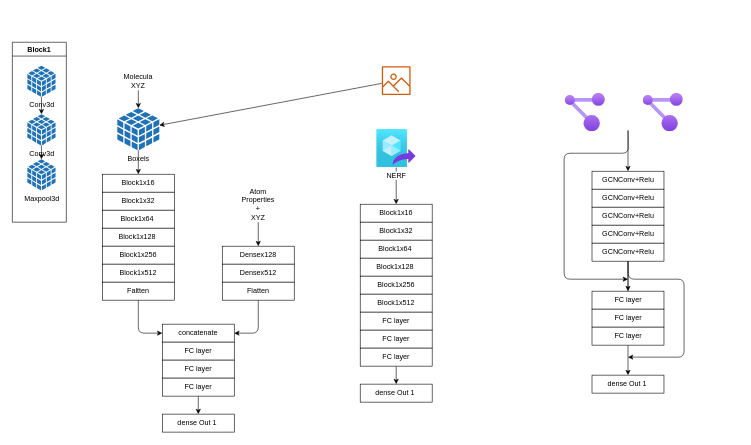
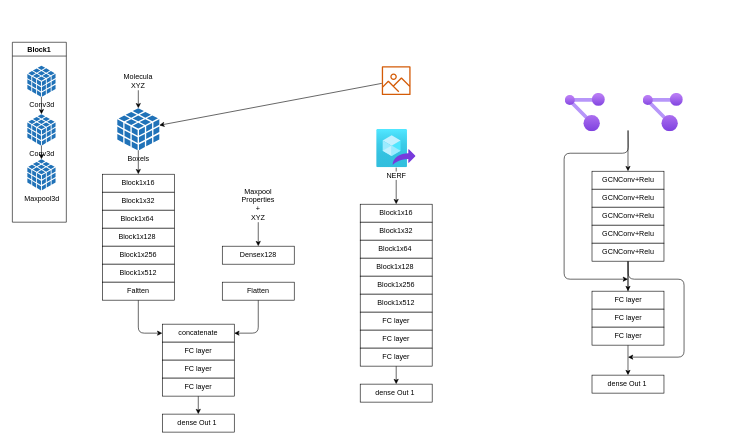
node "Atom Properties + XYZ": label "Atom Properties + XYZ" -> "Maxpool Properties + XYZ"
node "Densex512": removed
